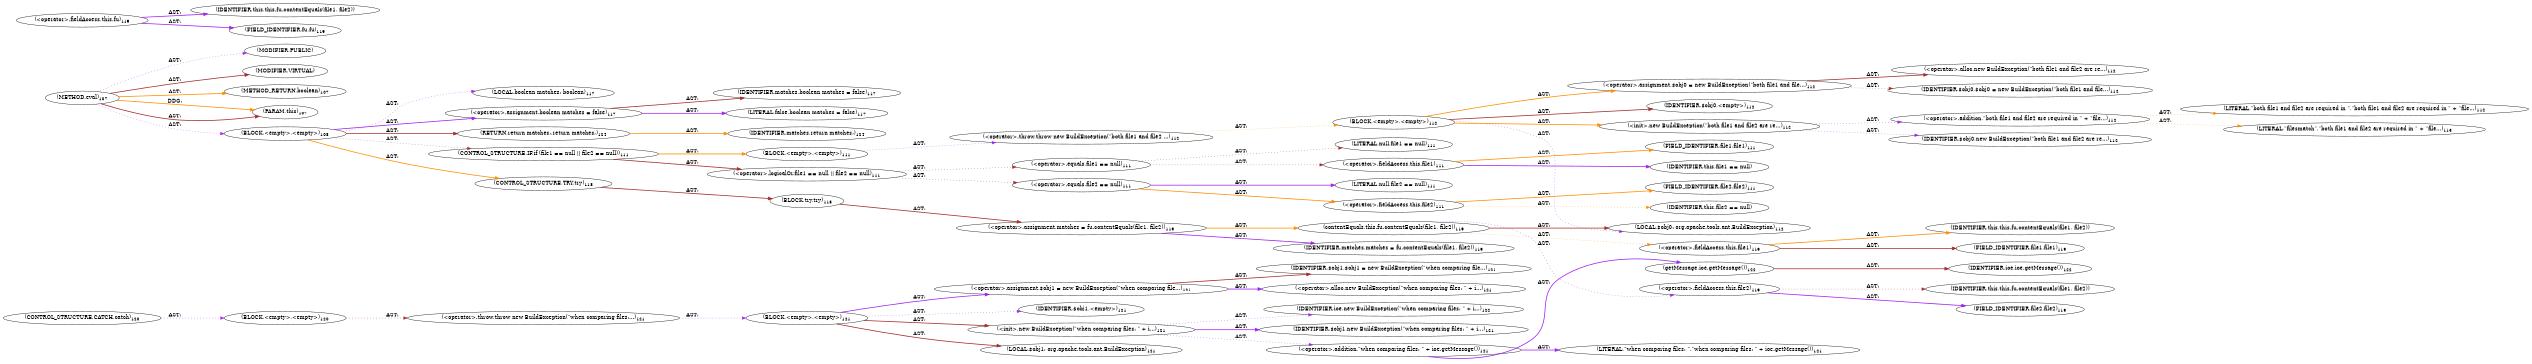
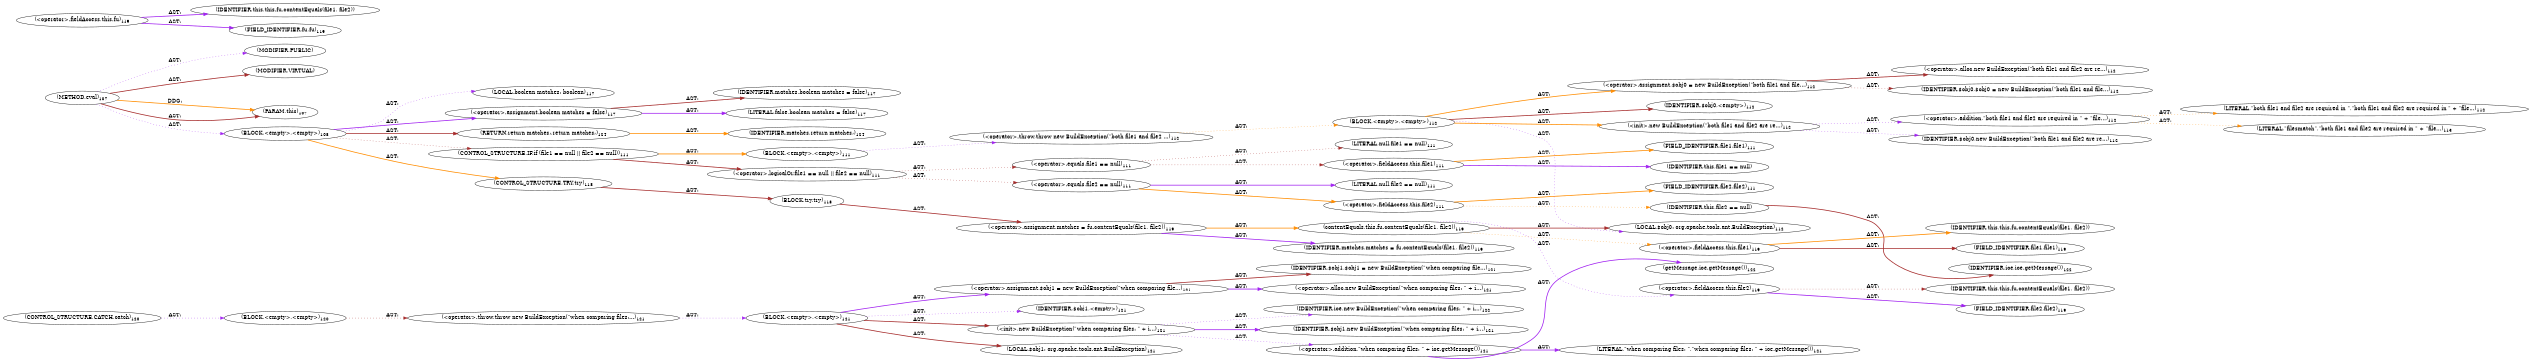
node "(METHOD_RETURN,boolean)": removed
edge "(getMessage,ioe.getMessage())" -> "(IDENTIFIER,ioe,ioe.getMessage())": now "(IDENTIFIER,this,file2 == null)" -> "(IDENTIFIER,ioe,ioe.getMessage())"
